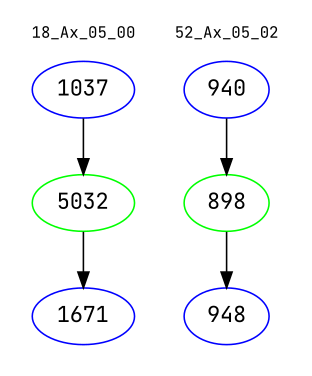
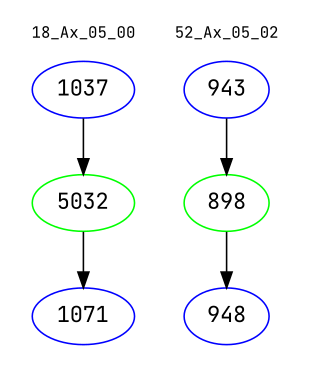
node "940": label "940" -> "943"
node "1671": label "1671" -> "1071"
